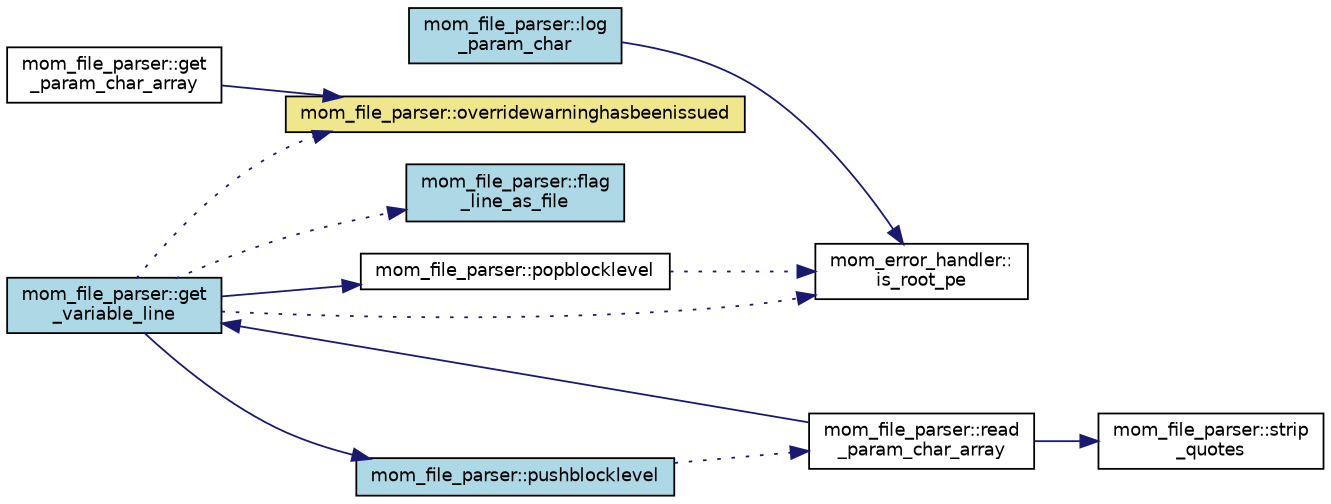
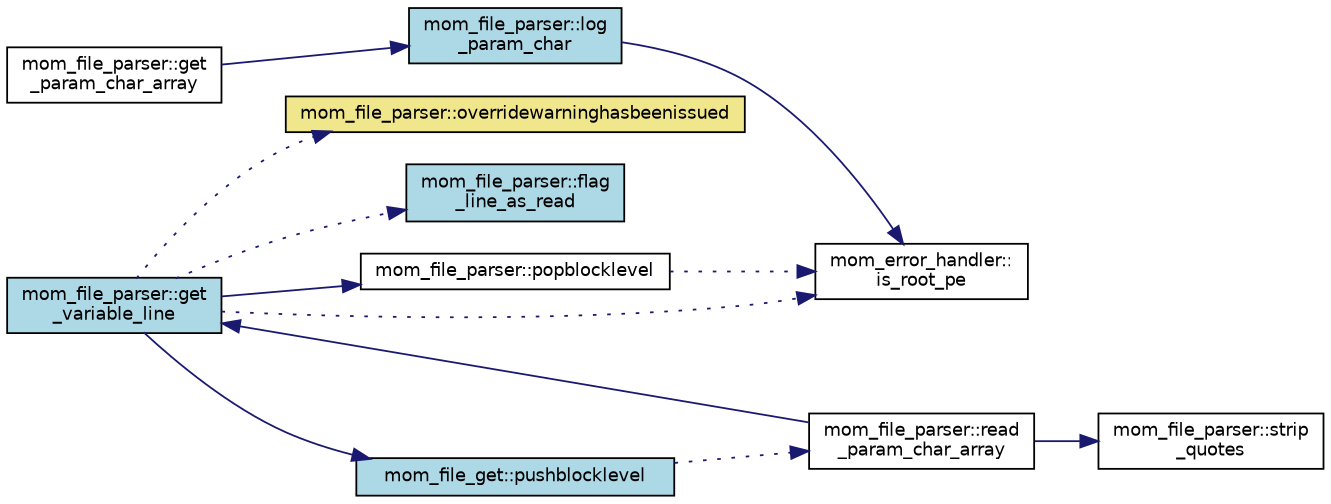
edge "mom_file_parser::get _param_char_array" -> "mom_file_parser::overridewarninghasbeenissued": now "mom_file_parser::get _param_char_array" -> "mom_file_parser::log _param_char"
node "mom_file_parser::flag _line_as_file": label "mom_file_parser::flag _line_as_file" -> "mom_file_parser::flag _line_as_read"
node "mom_file_parser::pushblocklevel": label "mom_file_parser::pushblocklevel" -> "mom_file_get::pushblocklevel"
